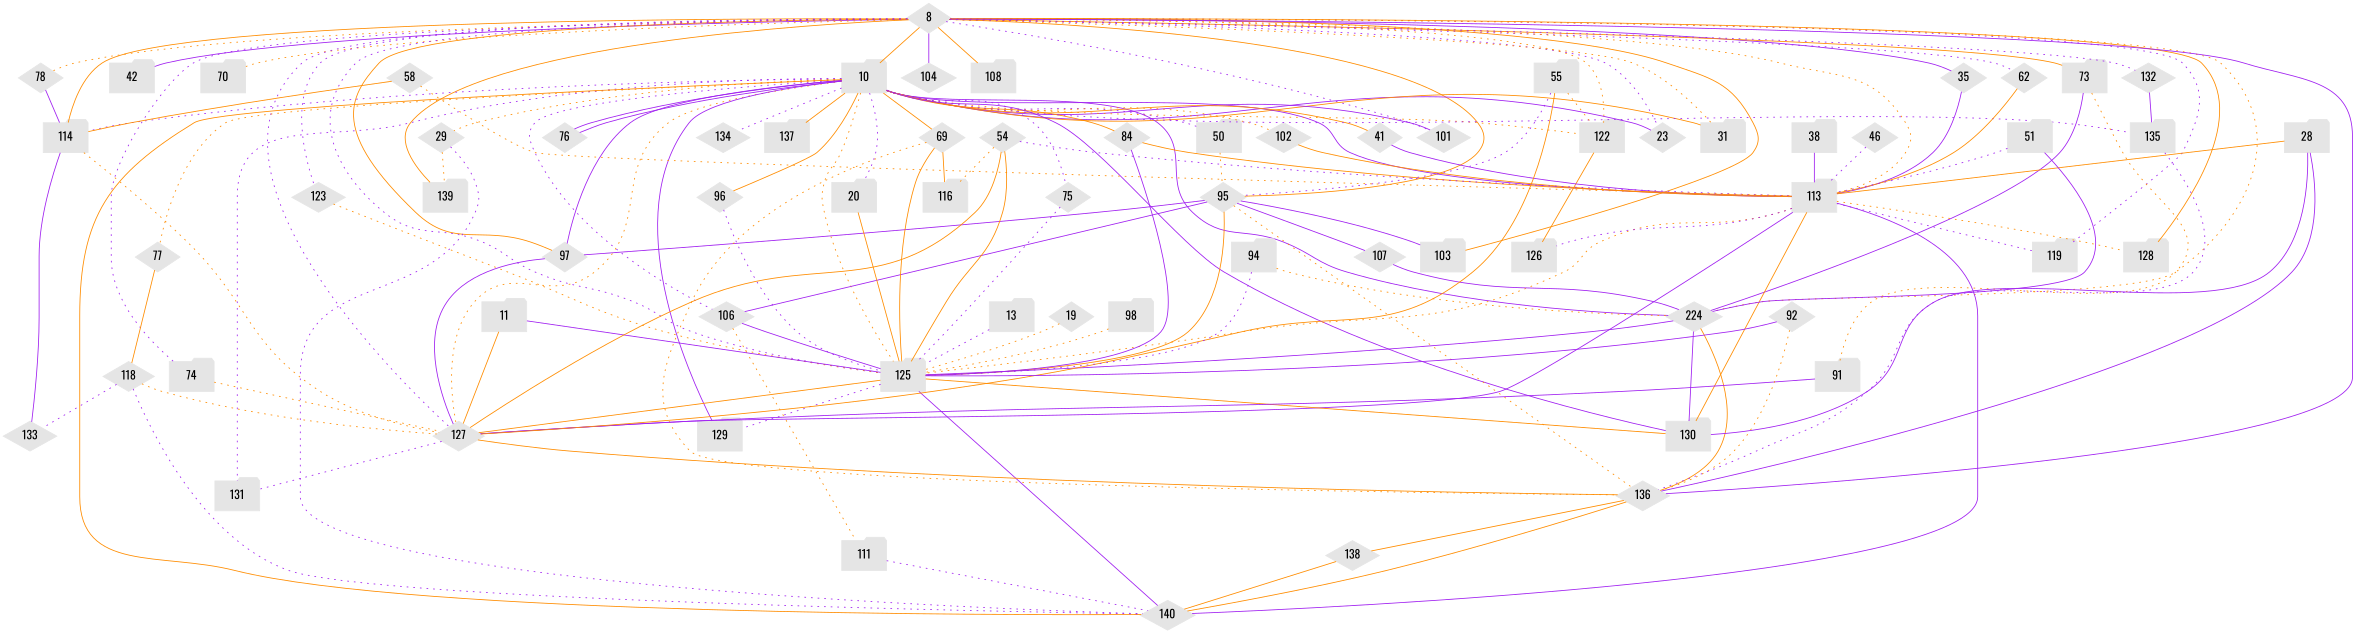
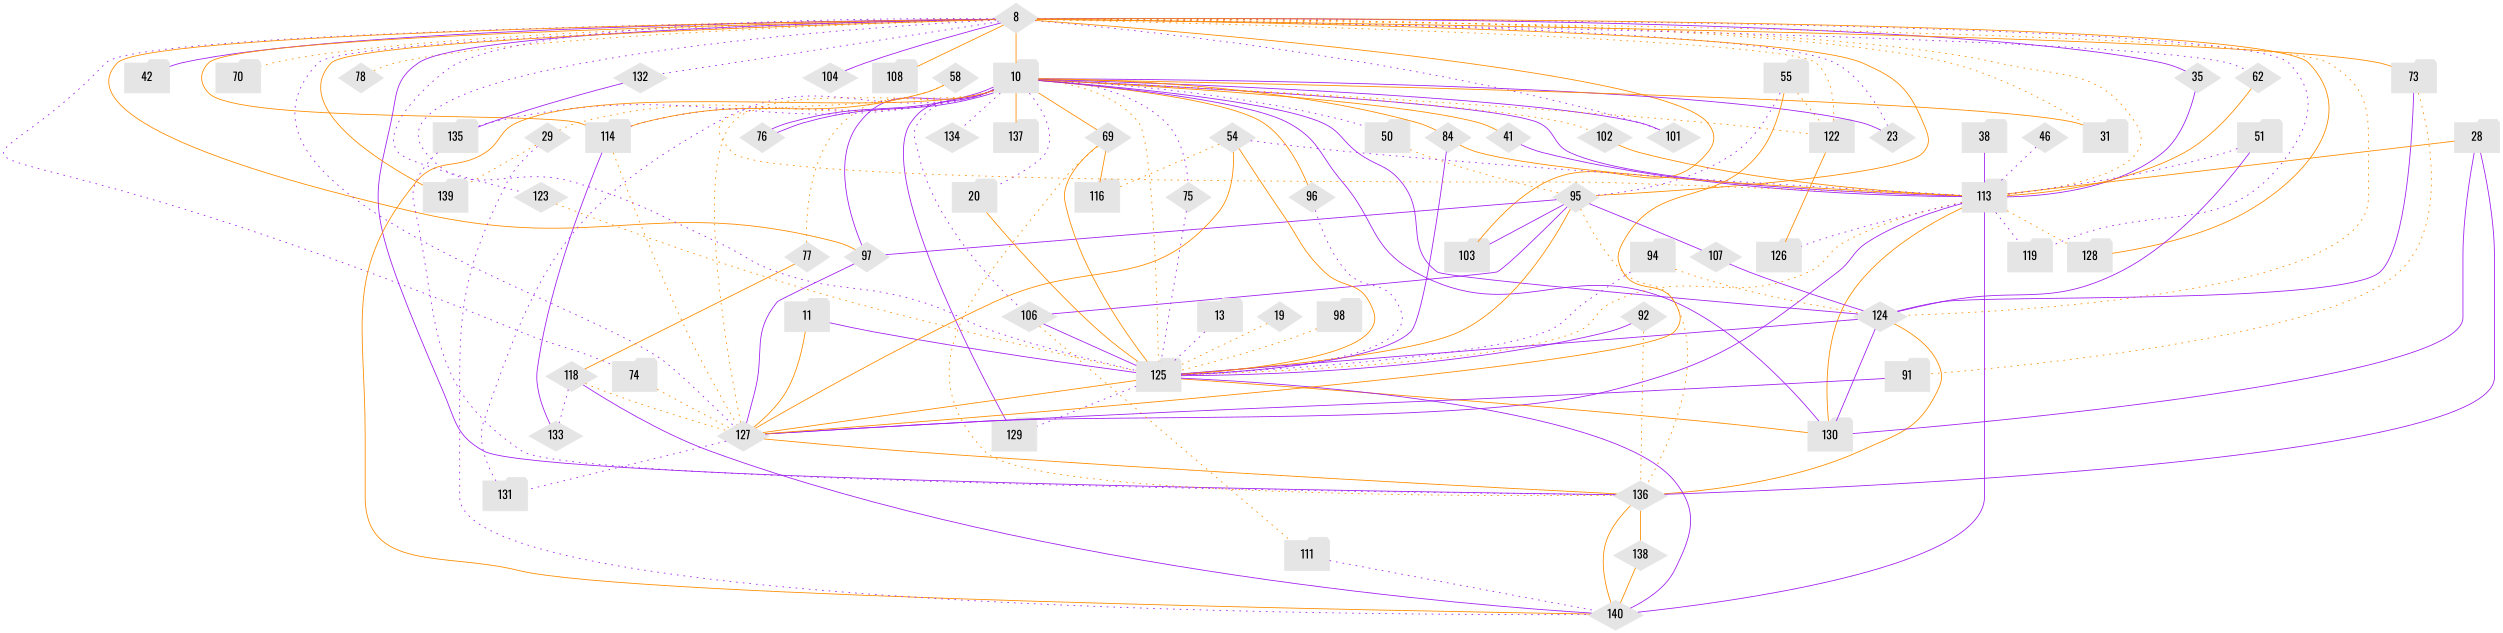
edge "78" -- "114": removed
node "224": label "224" -> "124"
edge "118" -- "140": style dotted -> solid
